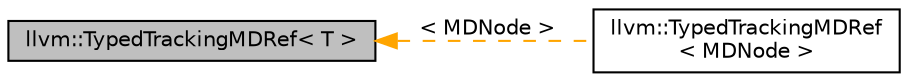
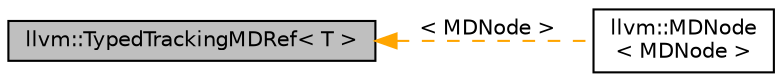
node "llvm::TypedTrackingMDRef < MDNode >": label "llvm::TypedTrackingMDRef < MDNode >" -> "llvm::MDNode < MDNode >"
